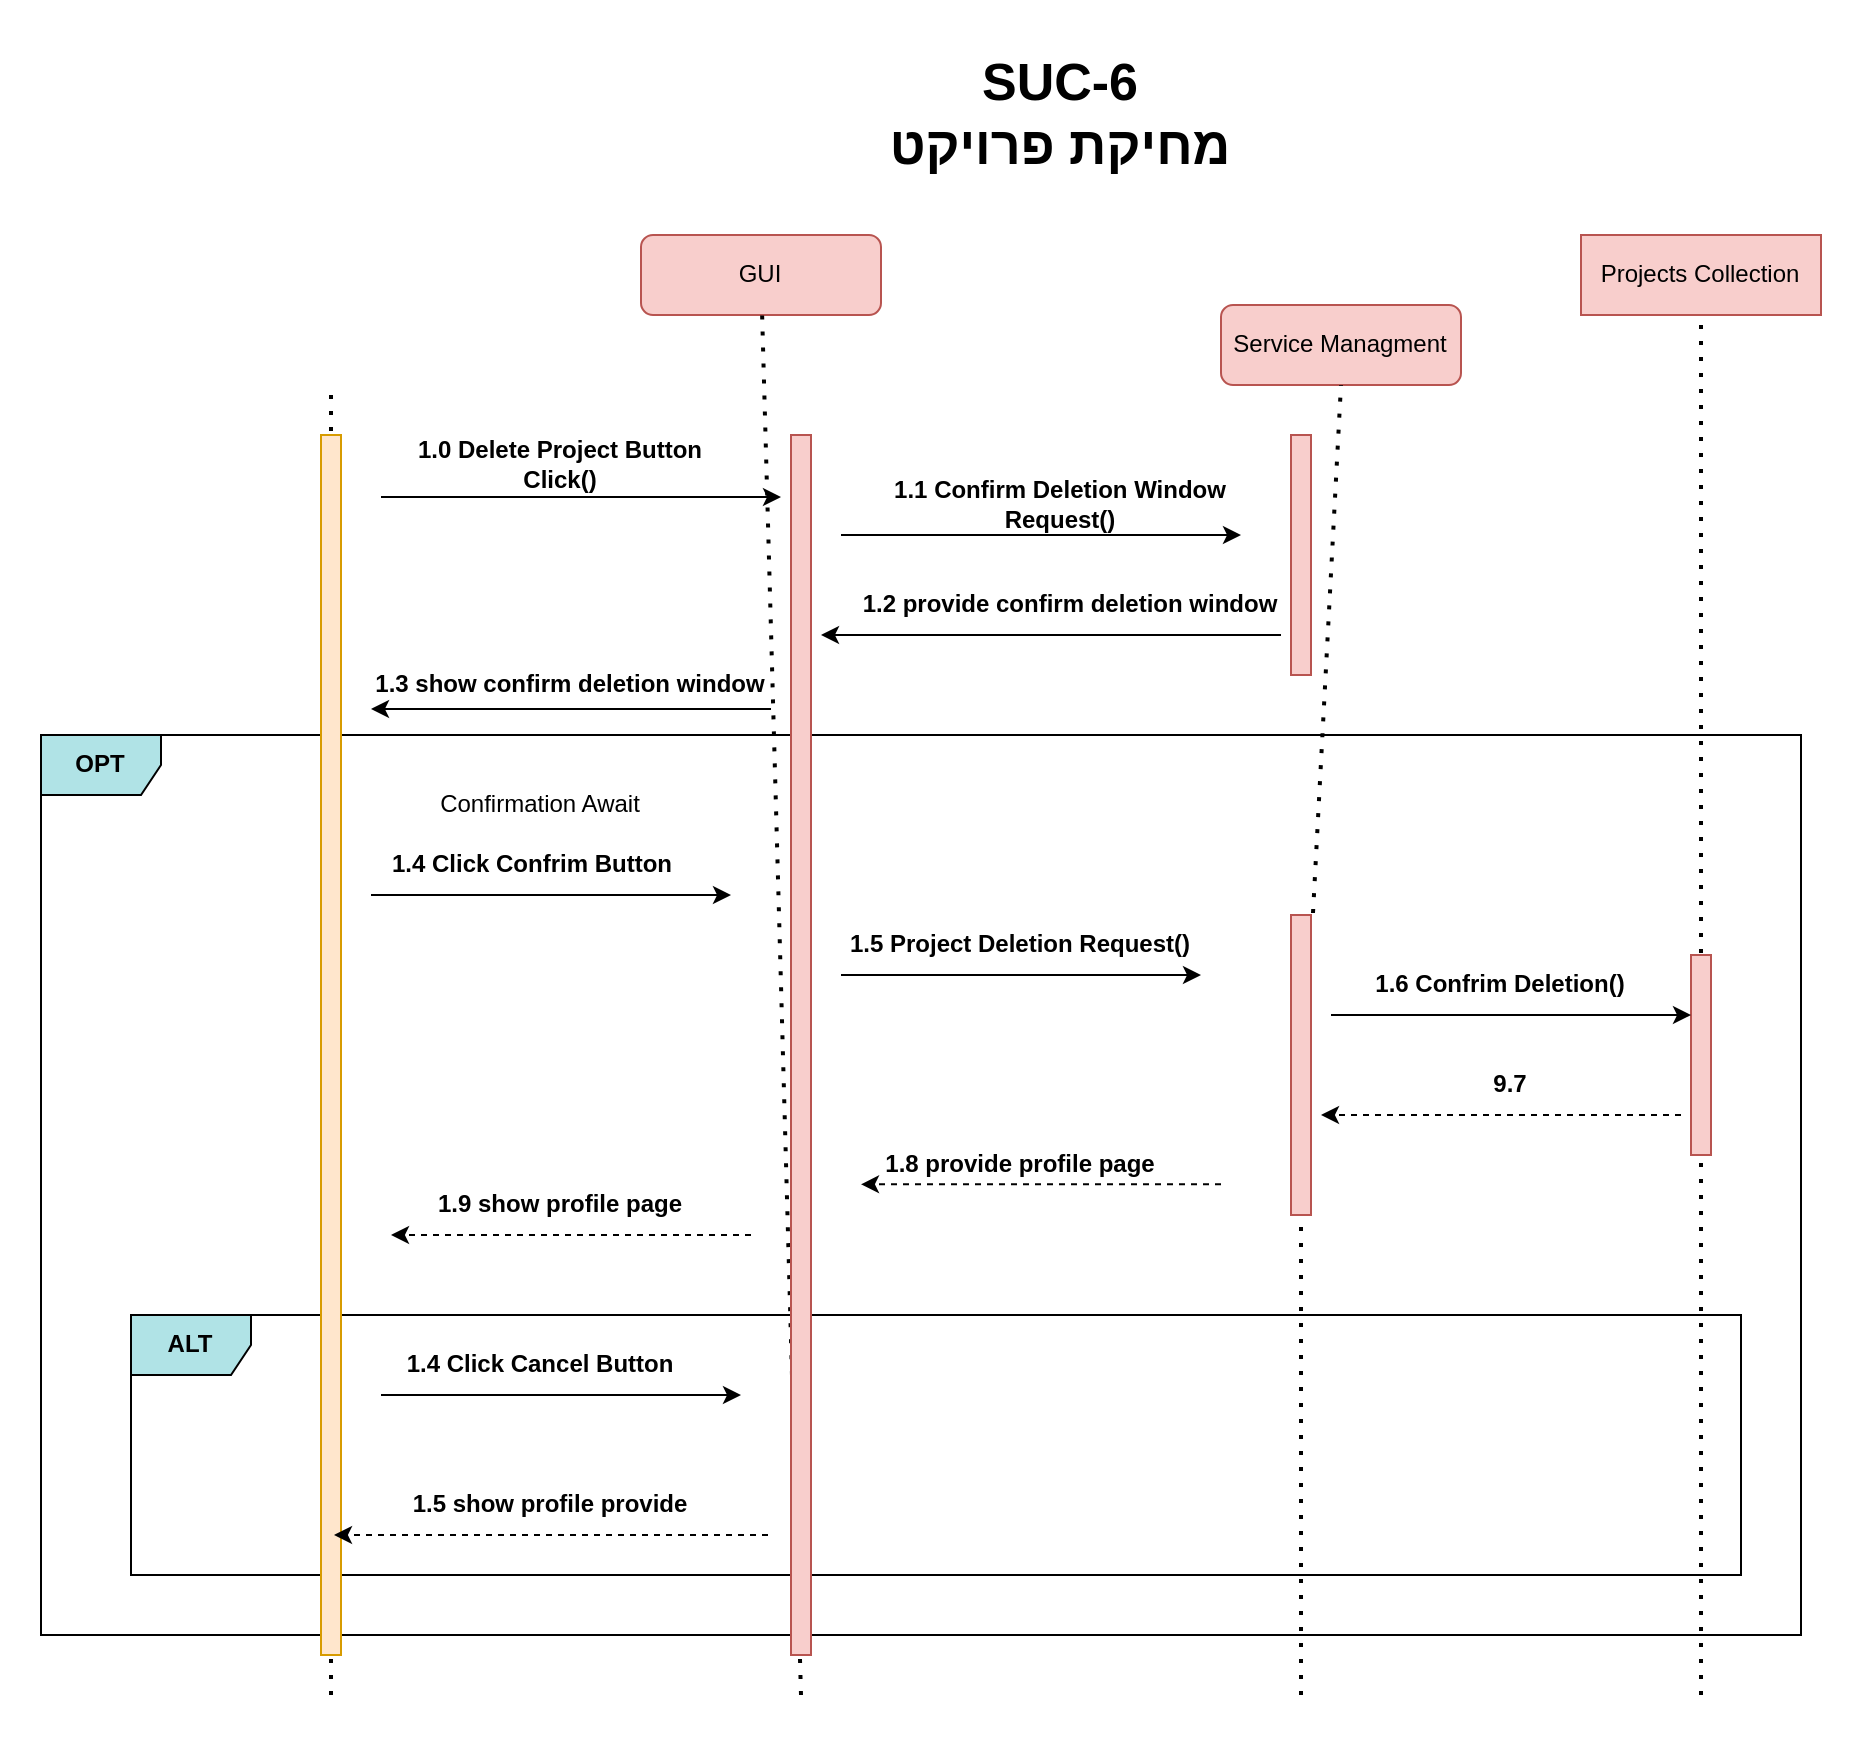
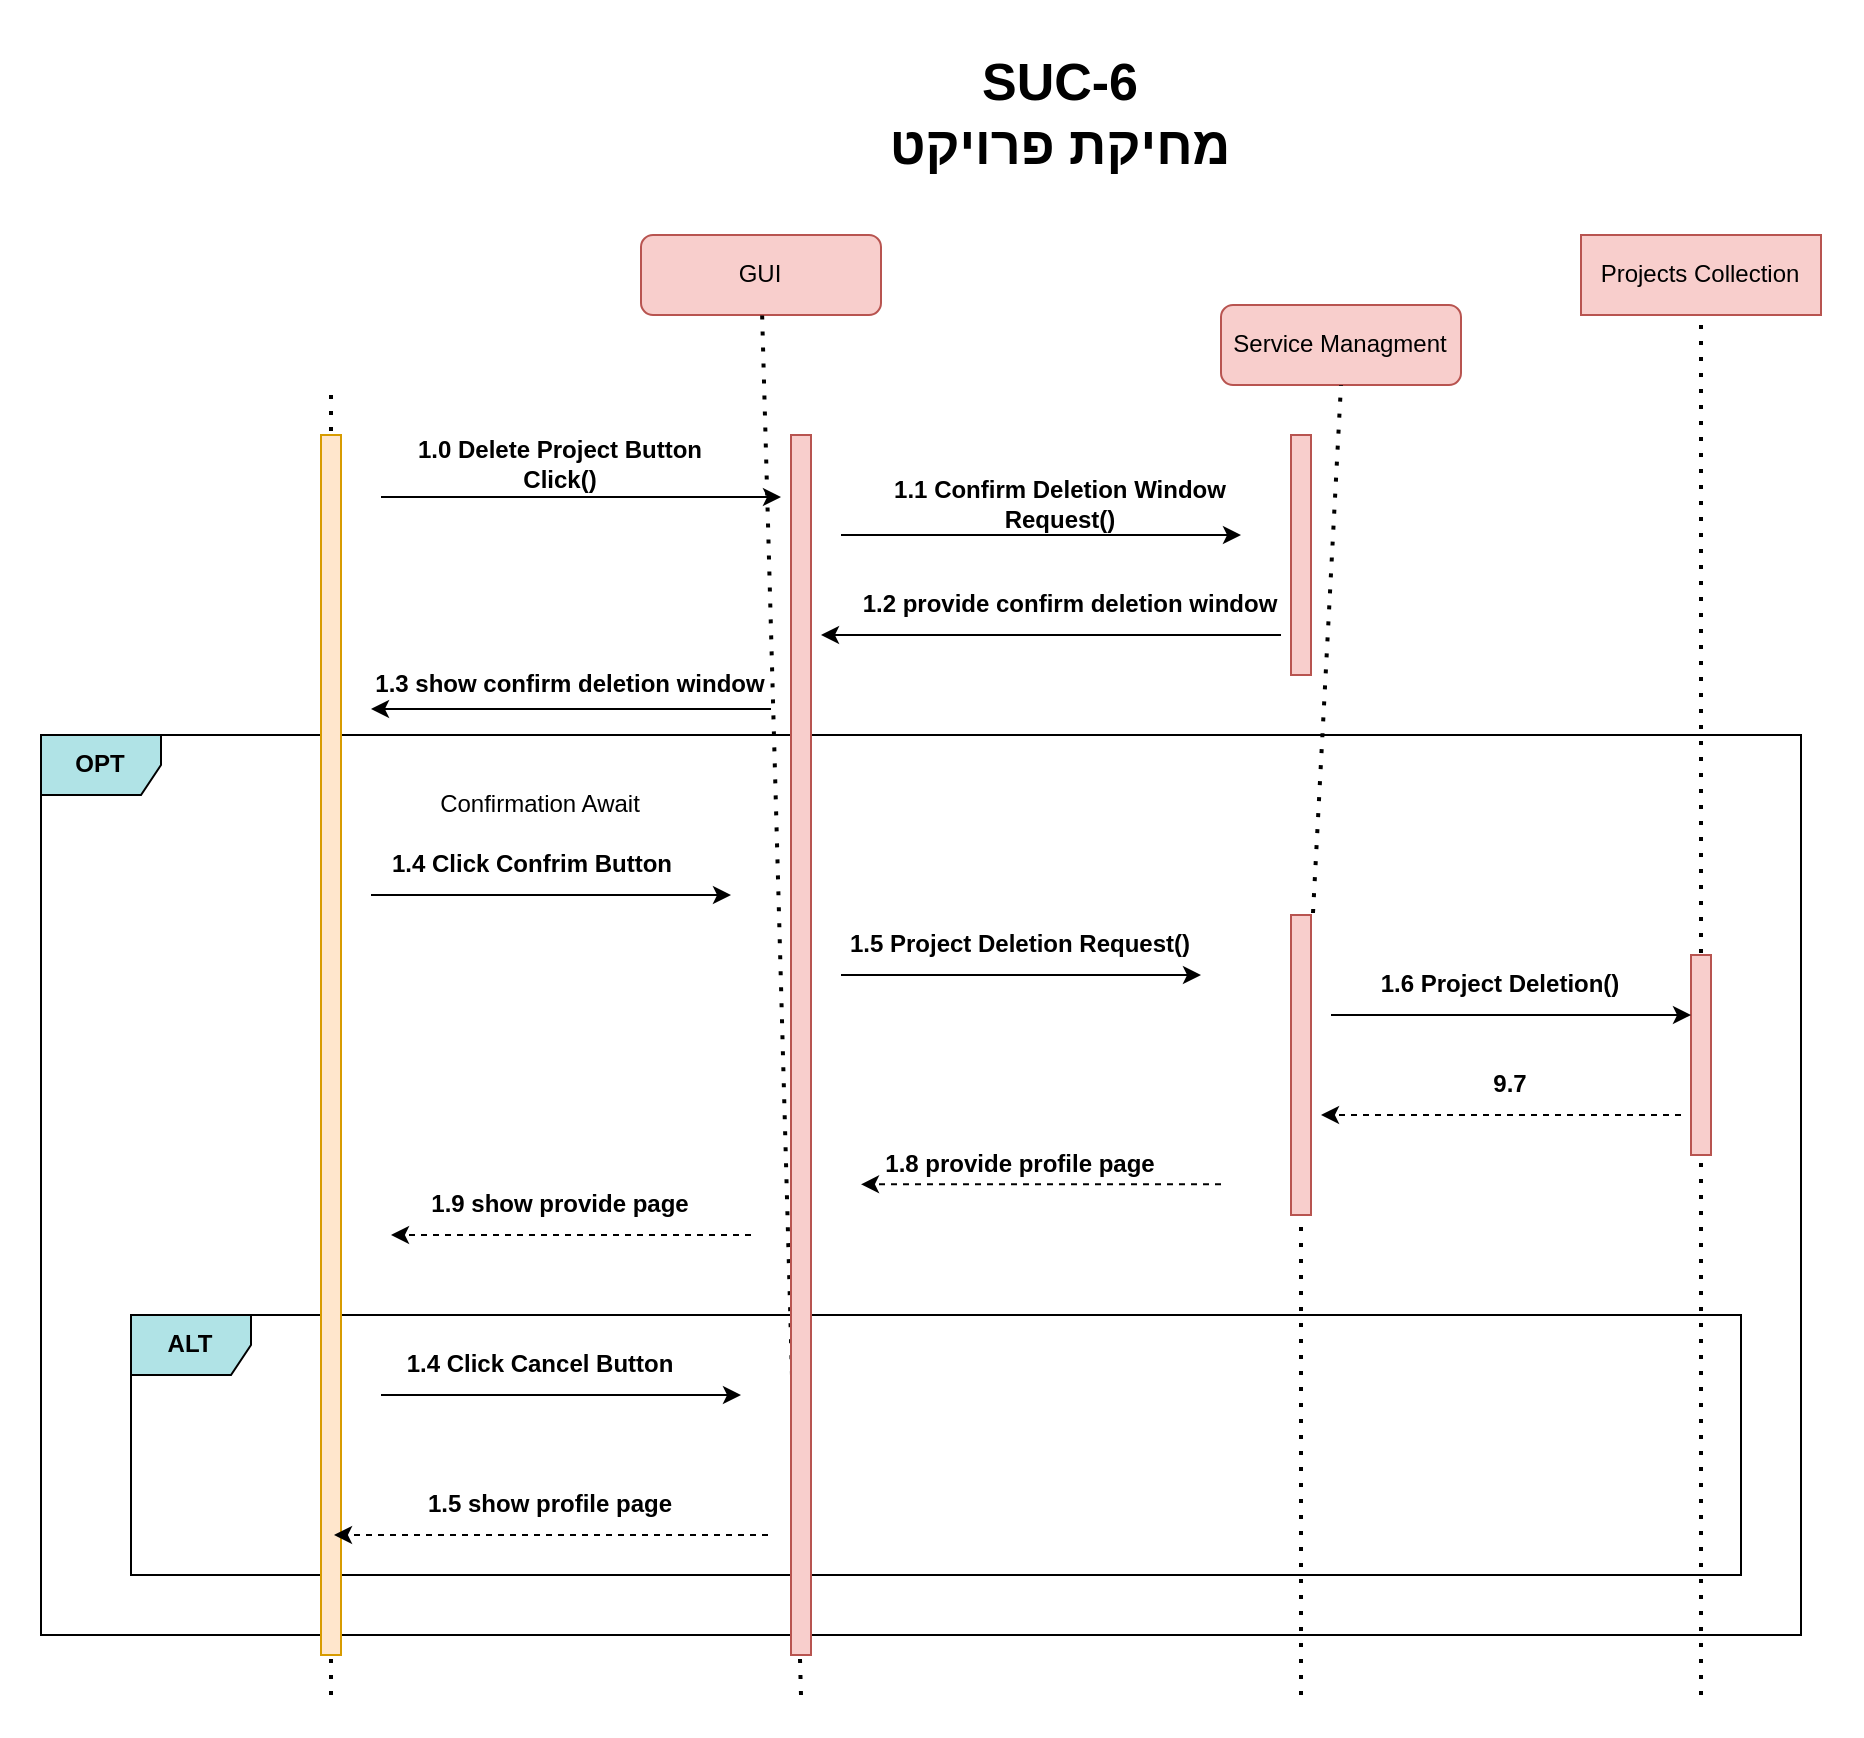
node "1.6 Confrim Deletion()": label "1.6 Confrim Deletion()" -> "1.6 Project Deletion()"
node "1.9 show profile page": label "1.9 show profile page" -> "1.9 show provide page"
node "1.5 show profile provide": label "1.5 show profile provide" -> "1.5 show profile page"
